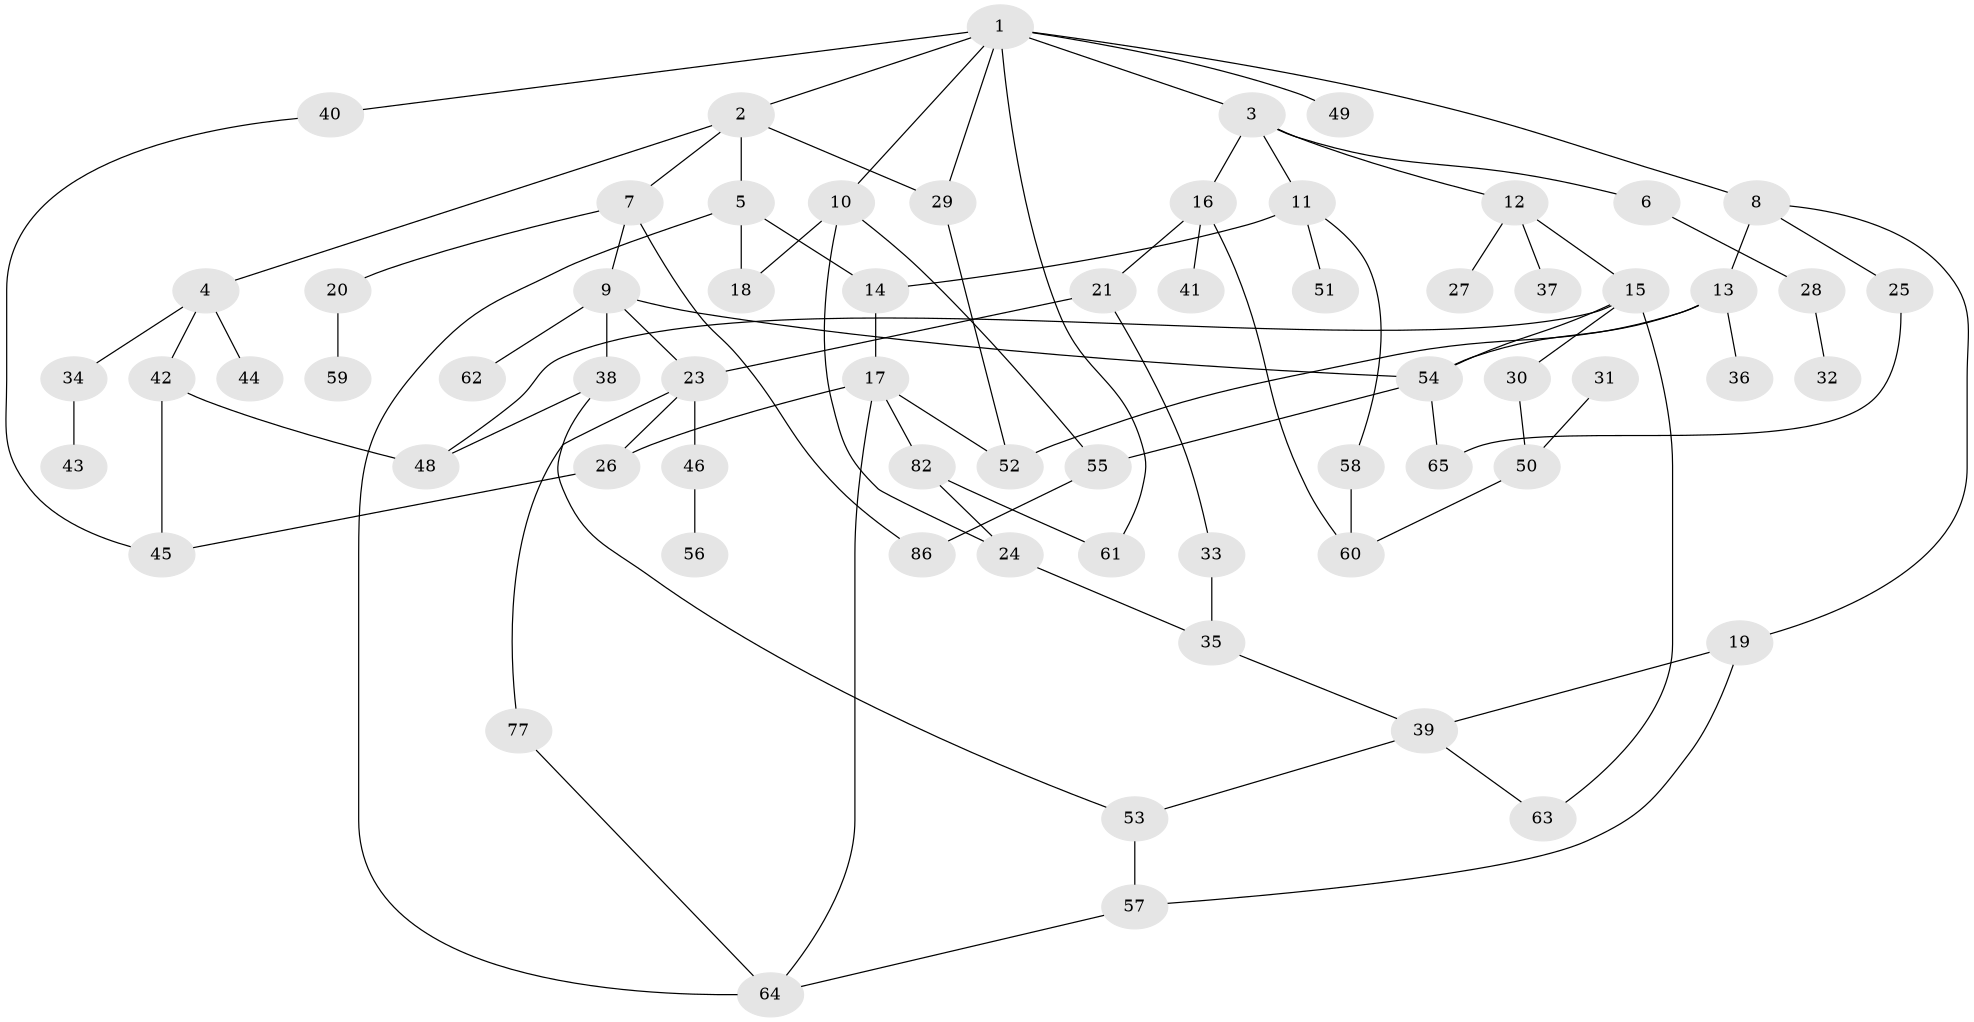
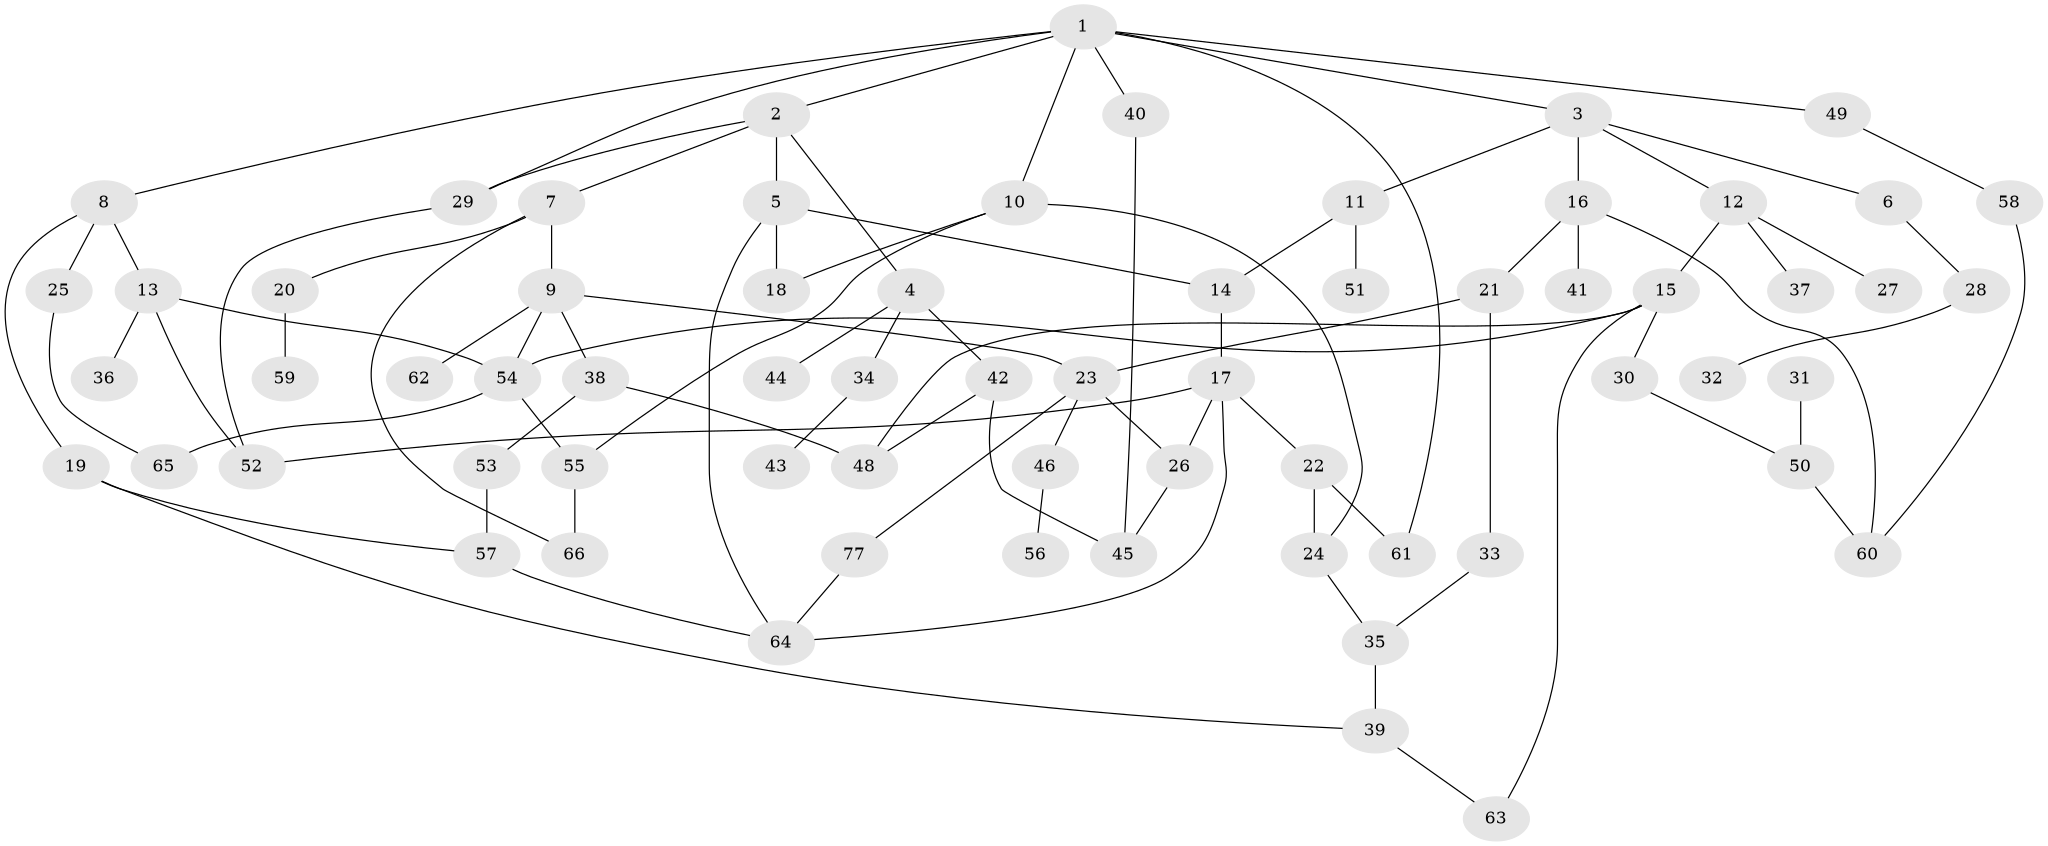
edge "11" -- "58": now "49" -- "58"
node "82": label "82" -> "22"
node "86": label "86" -> "66"
edge "39" -- "53": removed
